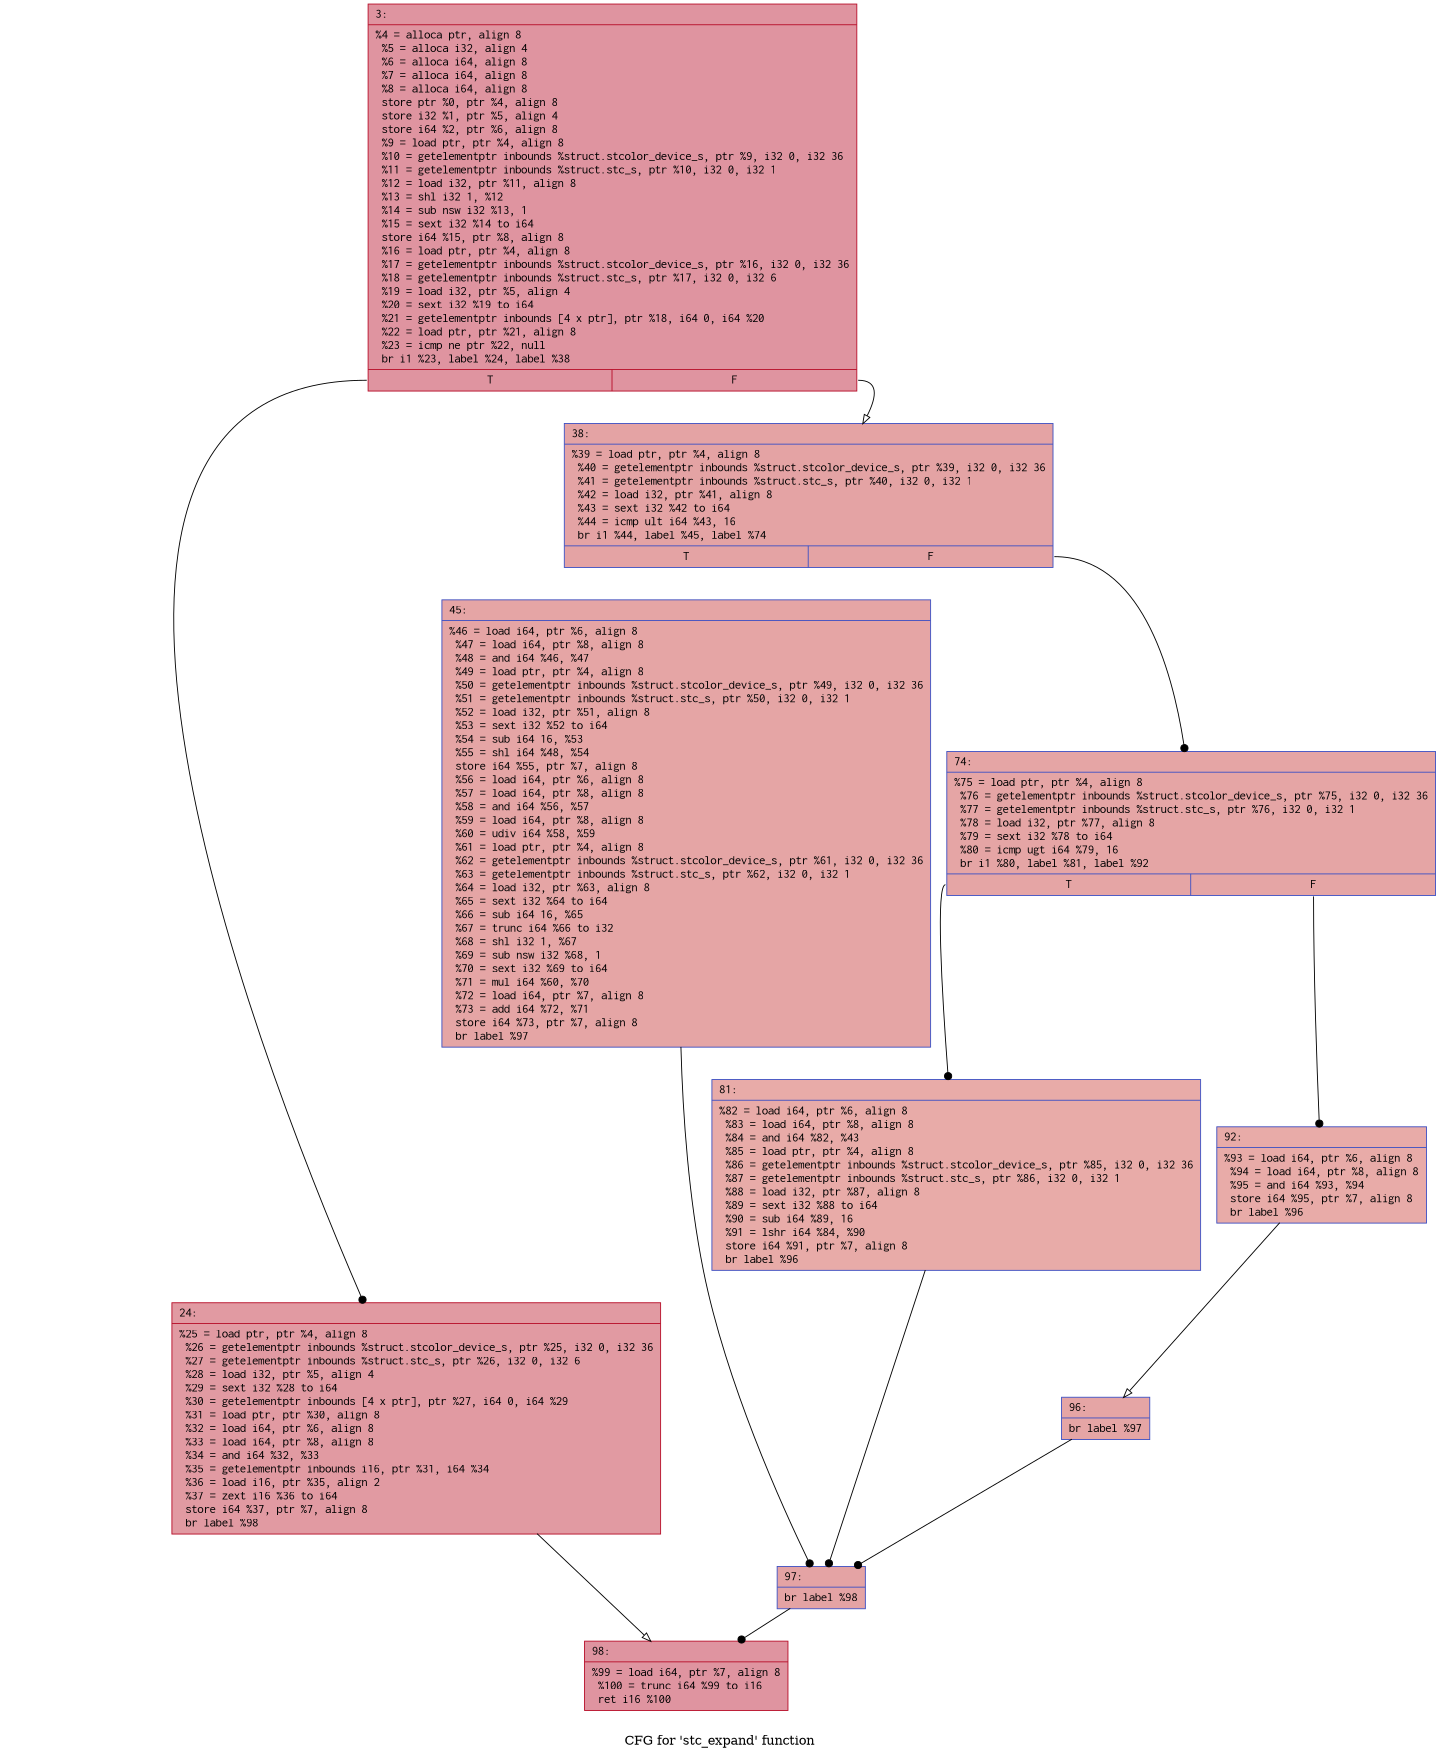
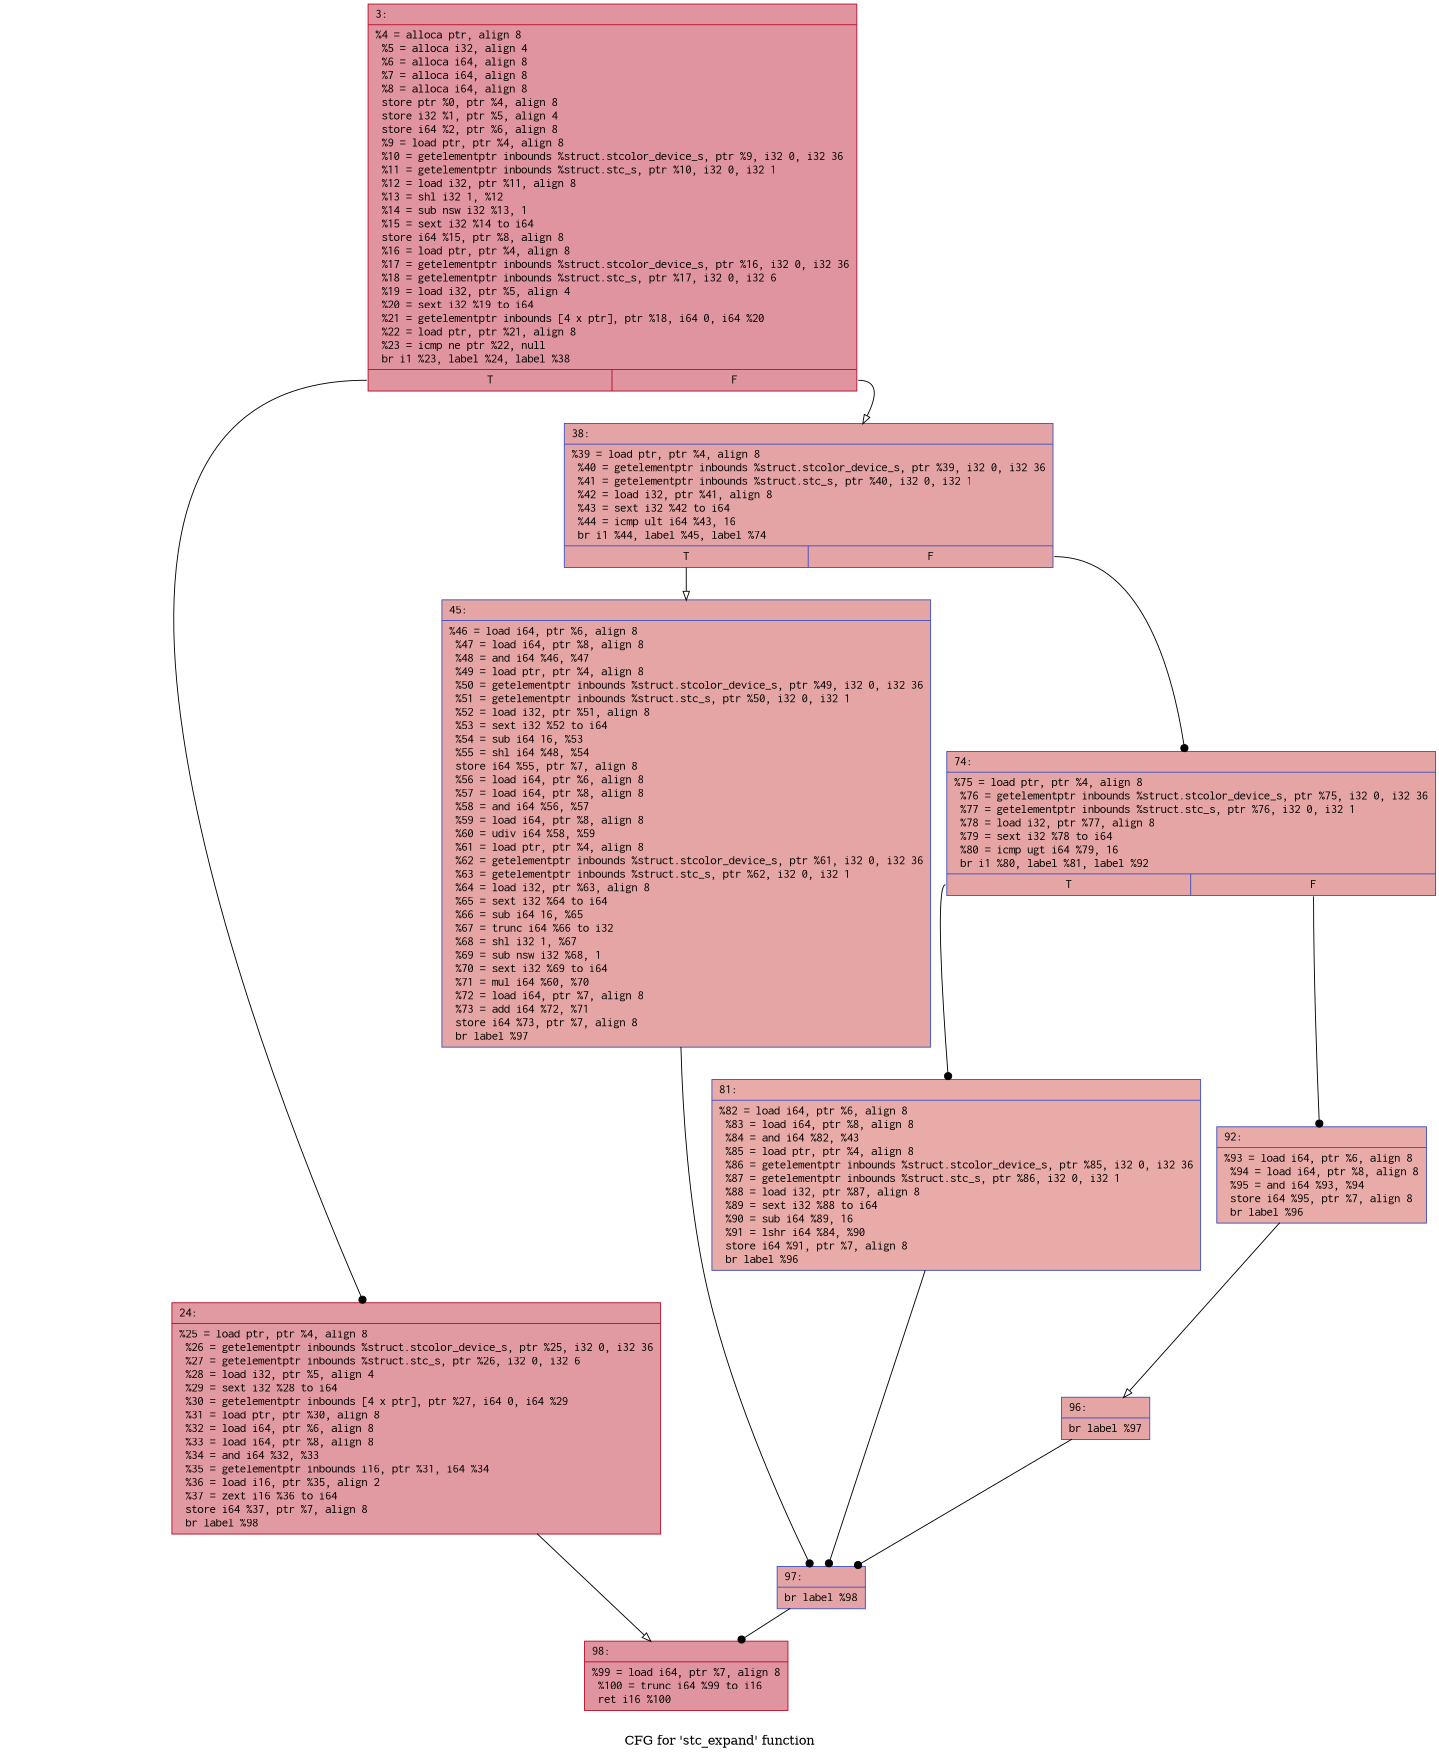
edge "38:" -> "45:": added
